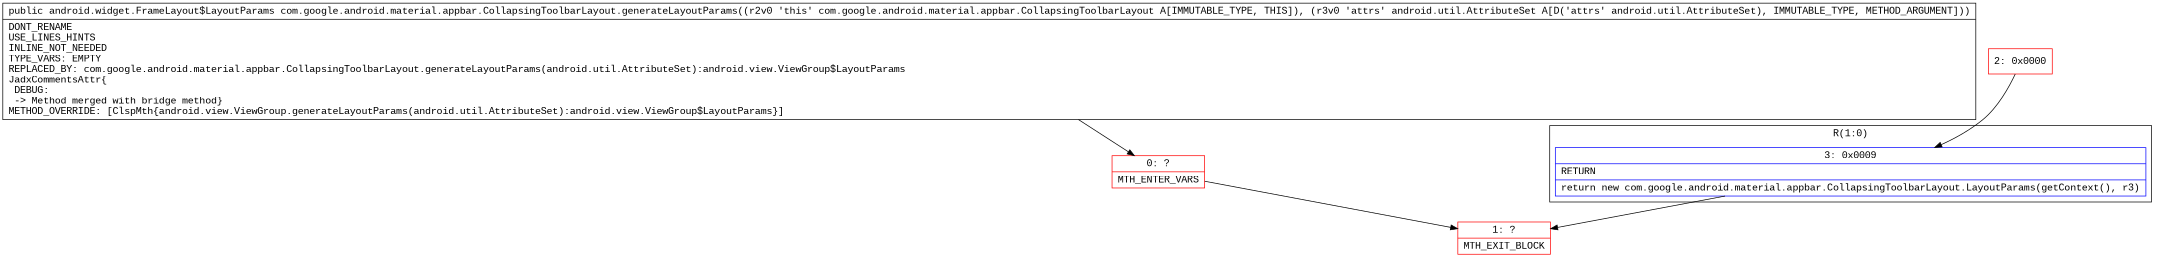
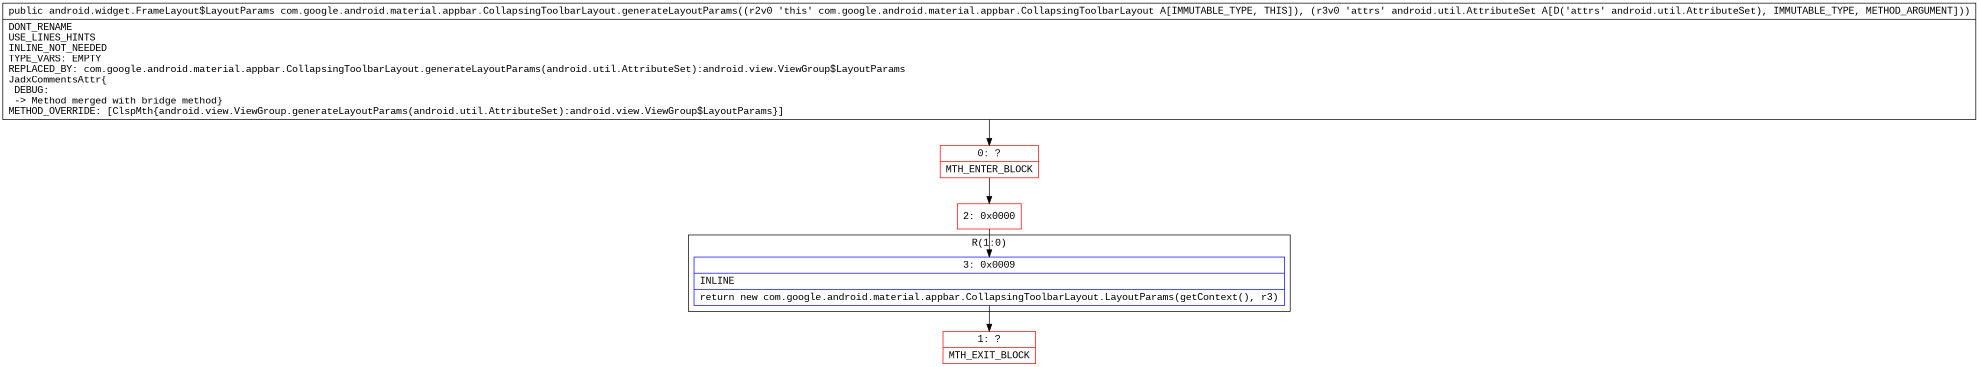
node "3: 0x0009": text "RETURN" -> "INLINE"
node "0: ?": text "MTH_ENTER_VARS" -> "MTH_ENTER_BLOCK"
edge "0: ?" -> "1: ?": now "0: ?" -> "2: 0x0000"
